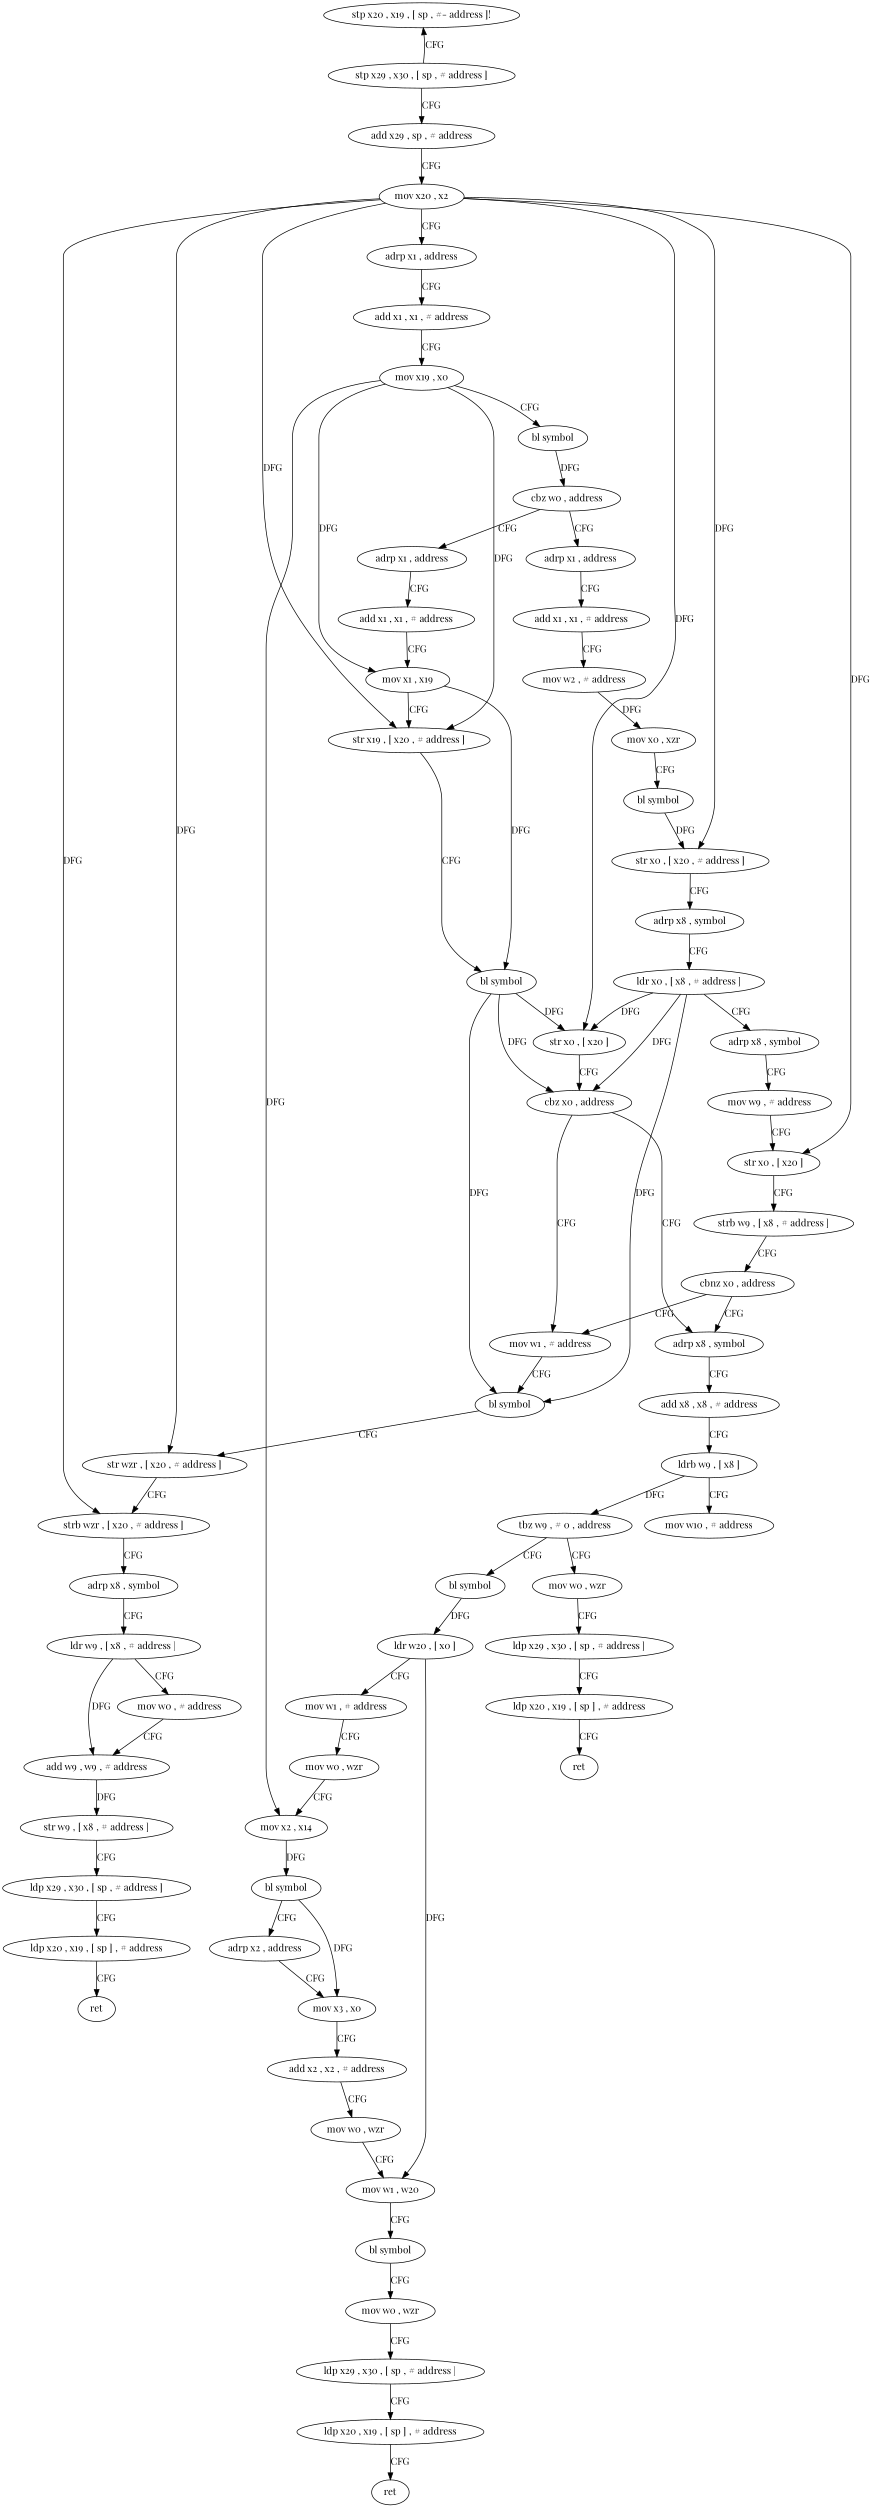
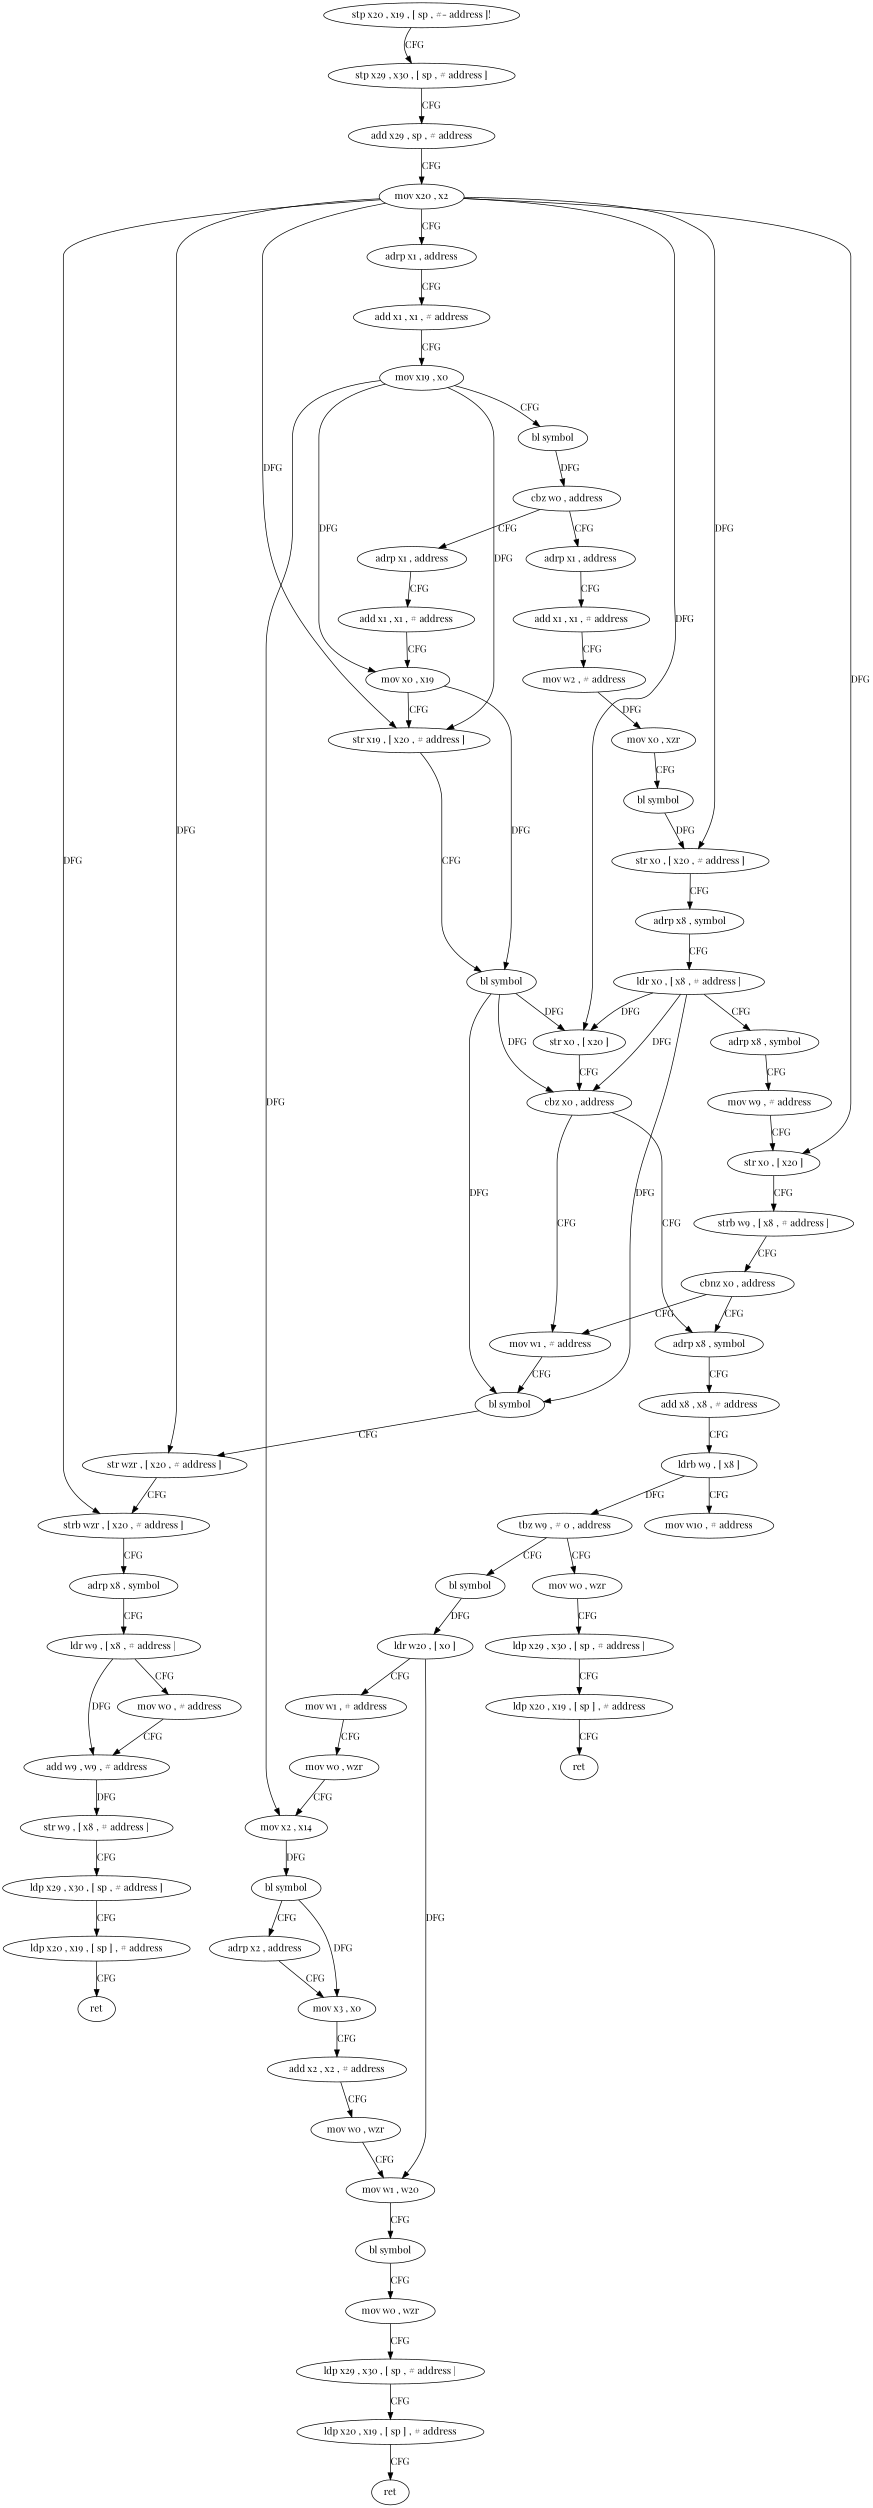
edge "stp x29 , x30 , [ sp , # address ]" -> "stp x20 , x19 , [ sp , #- address ]!": reversed
node "mov x1 , x19": label "mov x1 , x19" -> "mov x0 , x19"
